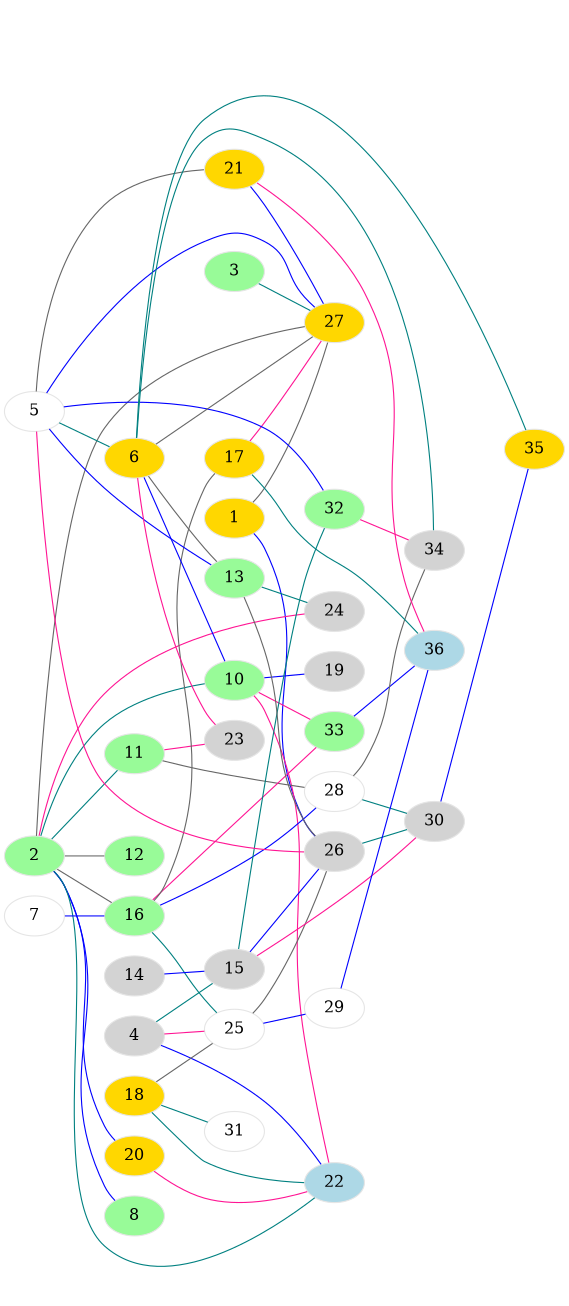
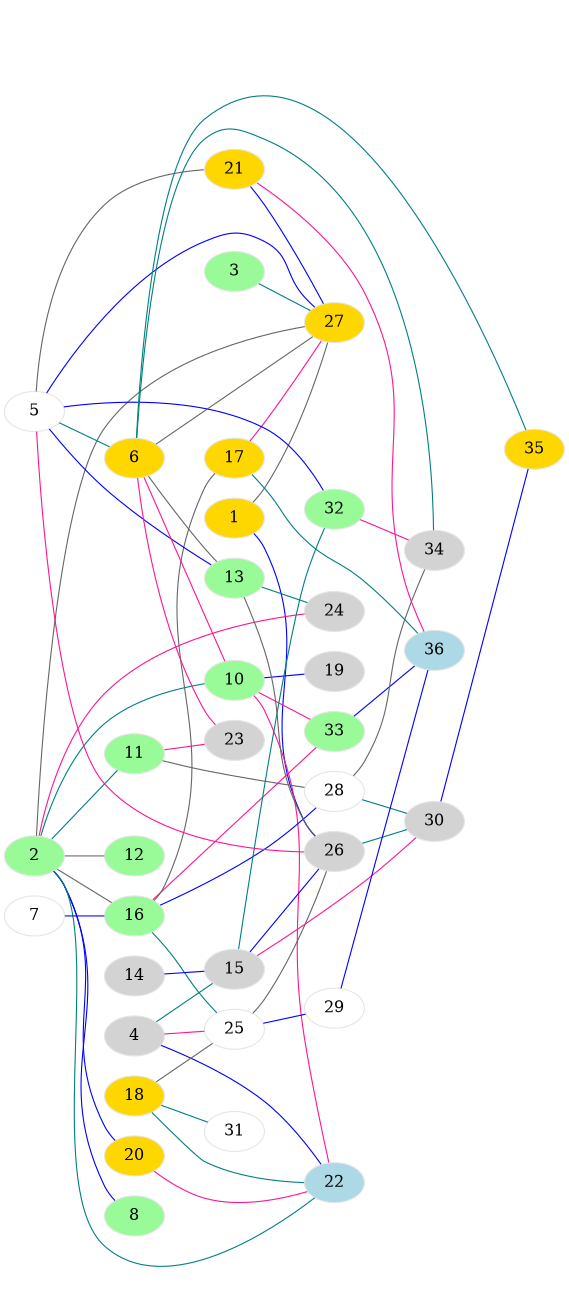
edge "6" -- "10": color blue -> deeppink
